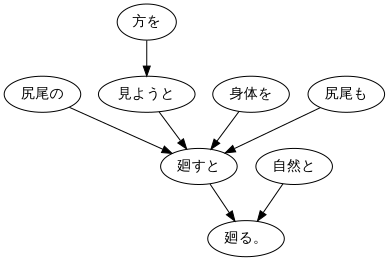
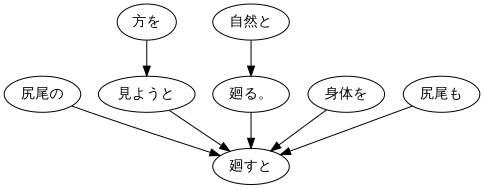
edge "廻すと" -> "廻る。": reversed
